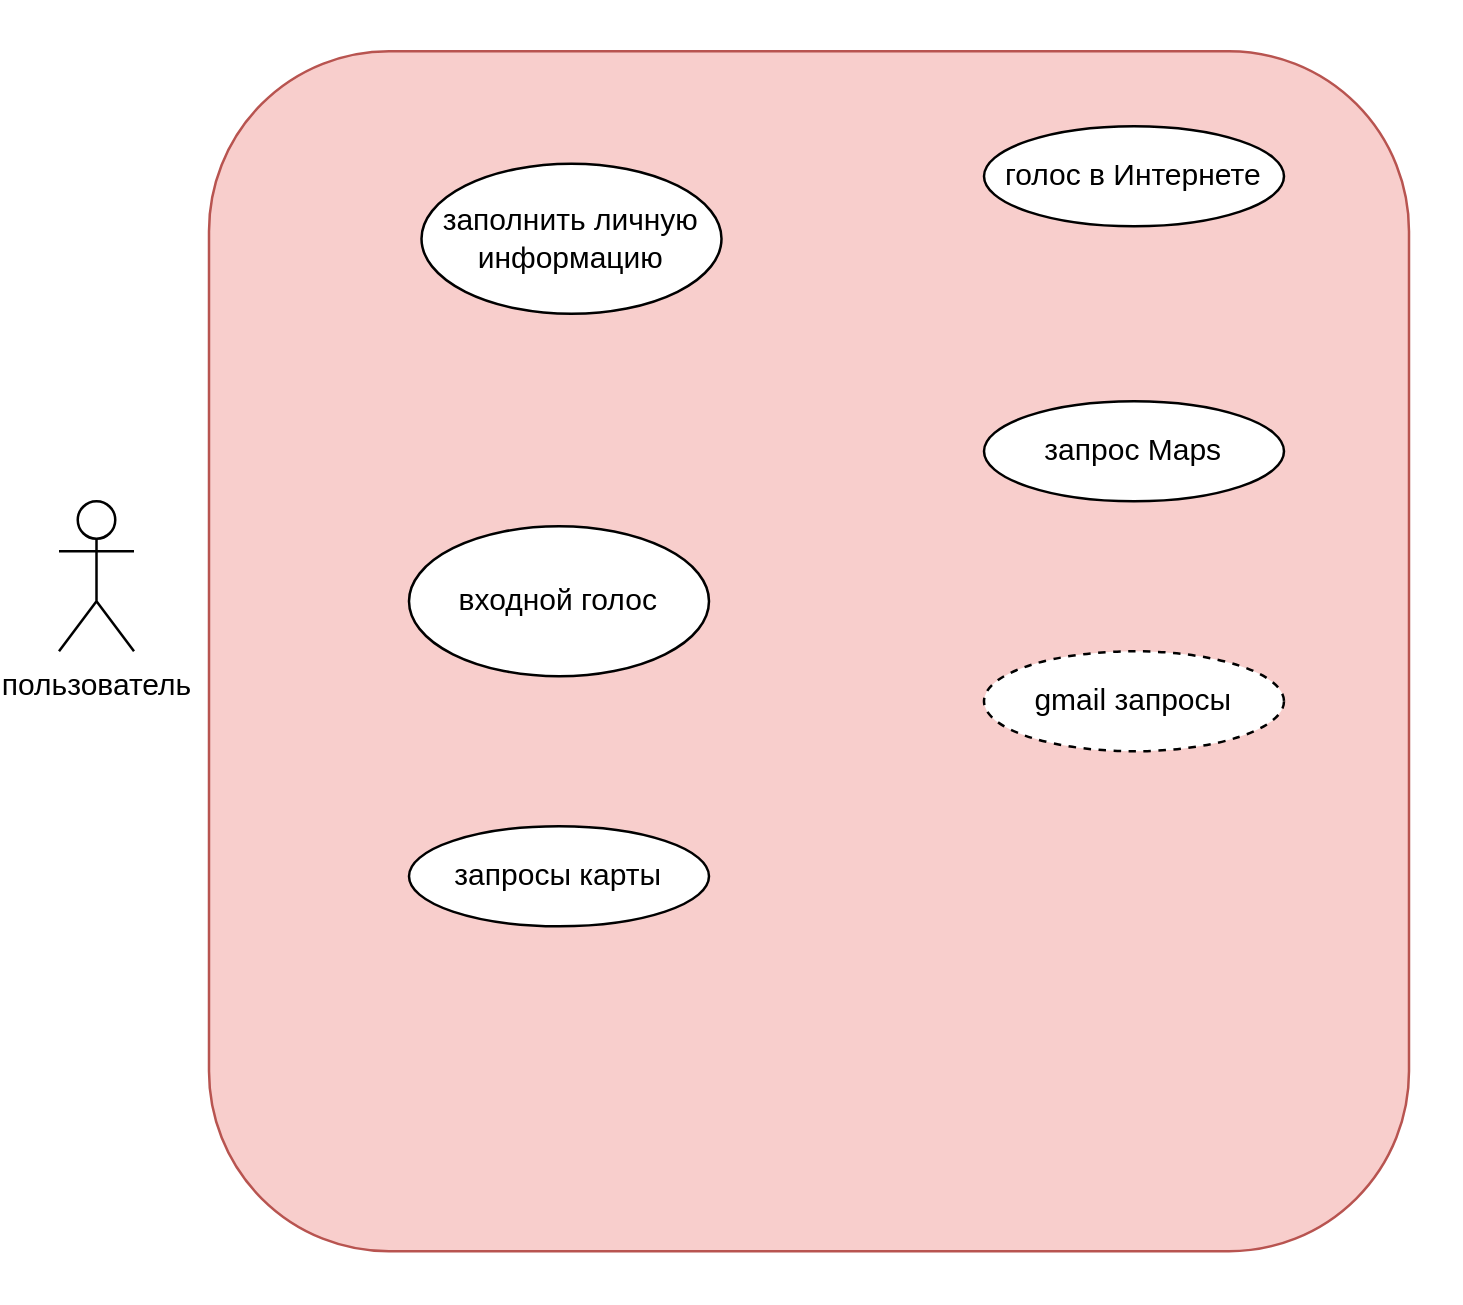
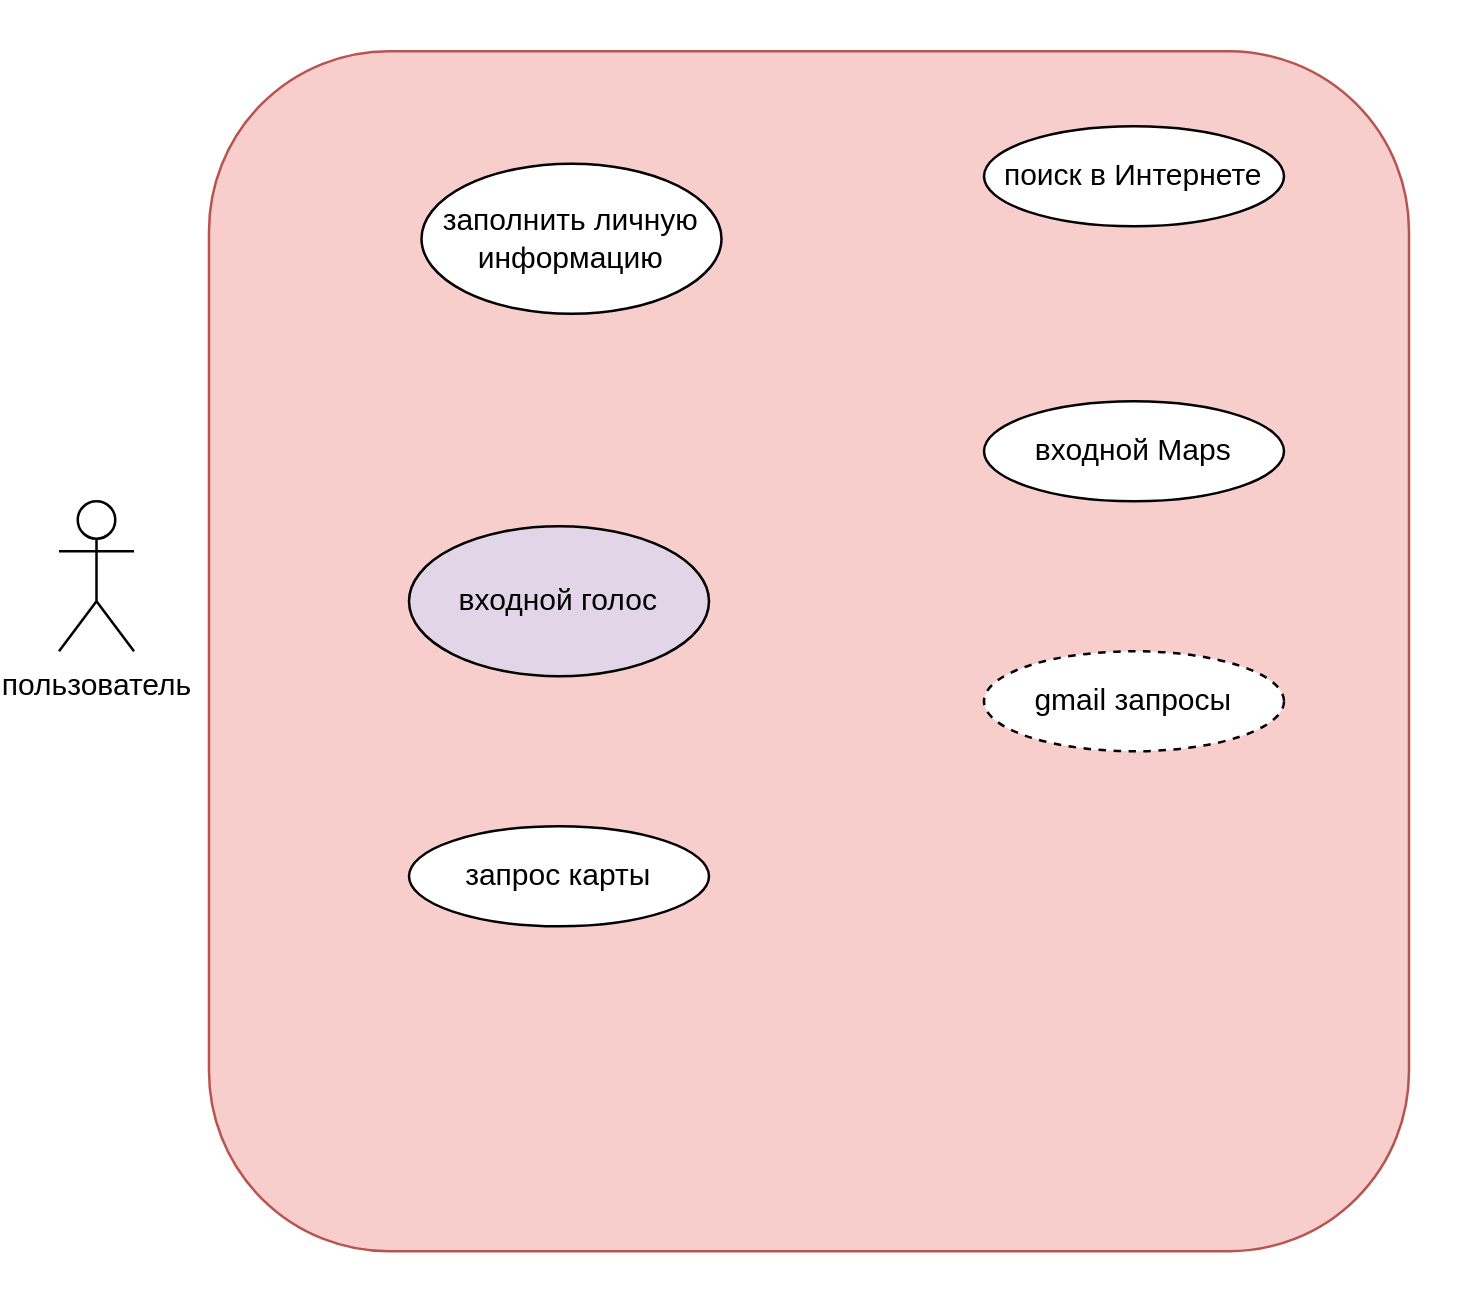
node "голос в Интернете": label "голос в Интернете" -> "поиск в Интернете"
node "запрос Maps": label "запрос Maps" -> "входной Maps"
node "входной голос": fillcolor #ffffff -> #e1d5e7
node "запросы карты": label "запросы карты" -> "запрос карты"
